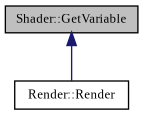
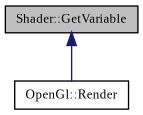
node "Render::Render": label "Render::Render" -> "OpenGl::Render"
